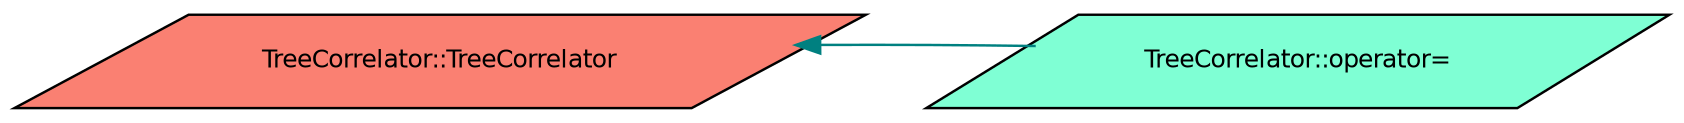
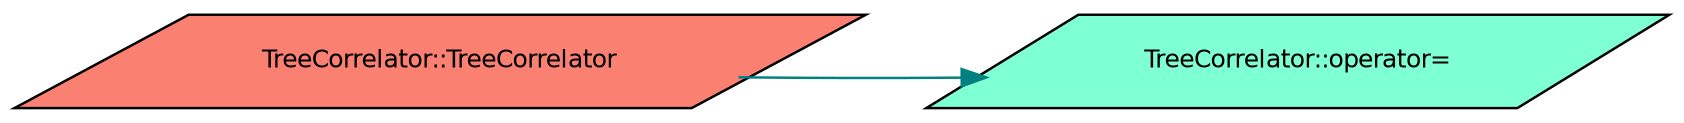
edge "TreeCorrelator::operator=" -> "TreeCorrelator::TreeCorrelator": reversed
